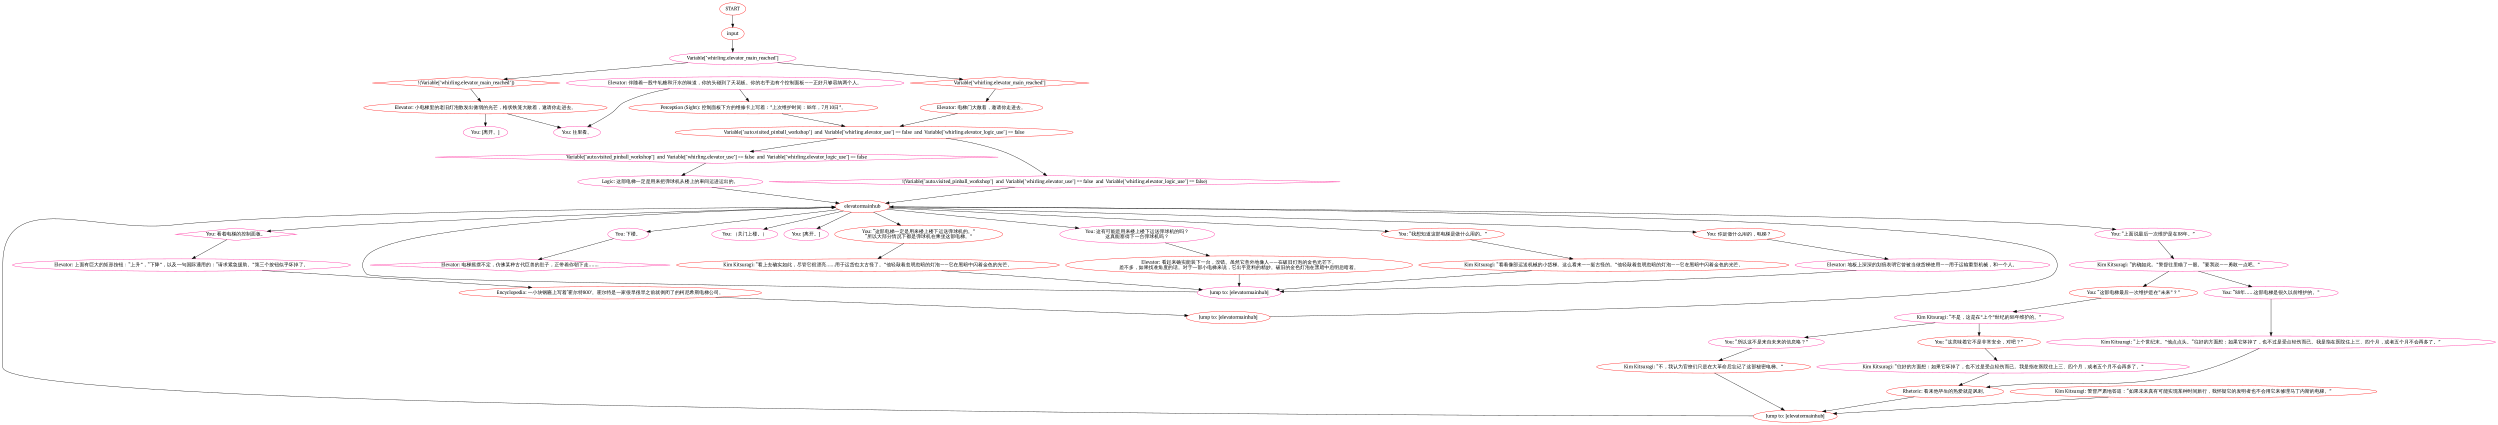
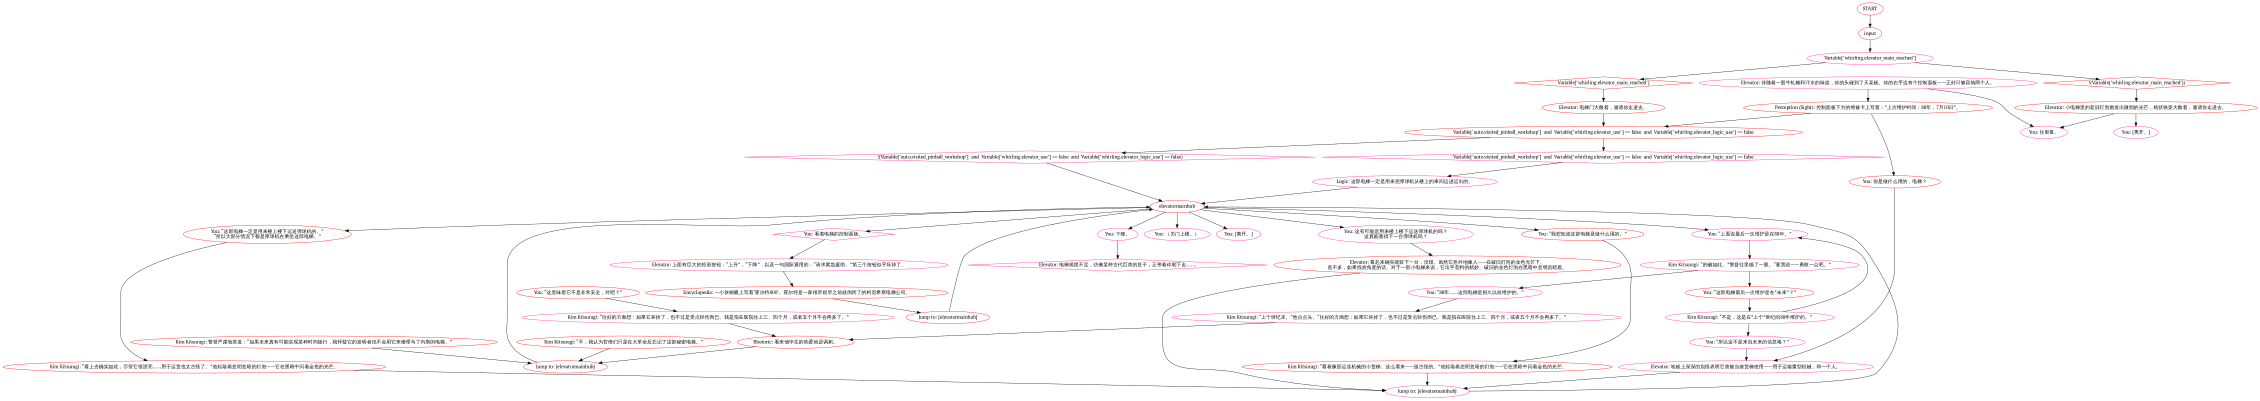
edge "elevatormainhub" -> "You: 你是做什么用的，电梯？": now "Perception (Sight): 控制面板下方的维修卡上写着：*上次维护时间：88年，7月10日*。" -> "You: 你是做什么用的，电梯？"
edge "Kim Kitsuragi: “不是，这是在*上个*世纪的88年维护的。”" -> "You: “这意味着它不是非常安全，对吧？”": now "Kim Kitsuragi: “不是，这是在*上个*世纪的88年维护的。”" -> "You: “上面说最后一次维护是在88年。”"
edge "You: “所以这不是来自未来的信息咯？”" -> "Kim Kitsuragi: “不，我认为官僚们只是在大革命后忘记了这部秘密电梯。”": now "You: “所以这不是来自未来的信息咯？”" -> "Elevator: 地板上深深的划痕表明它曾被当做货梯使用——用于运输重型机械，和一个人。"
